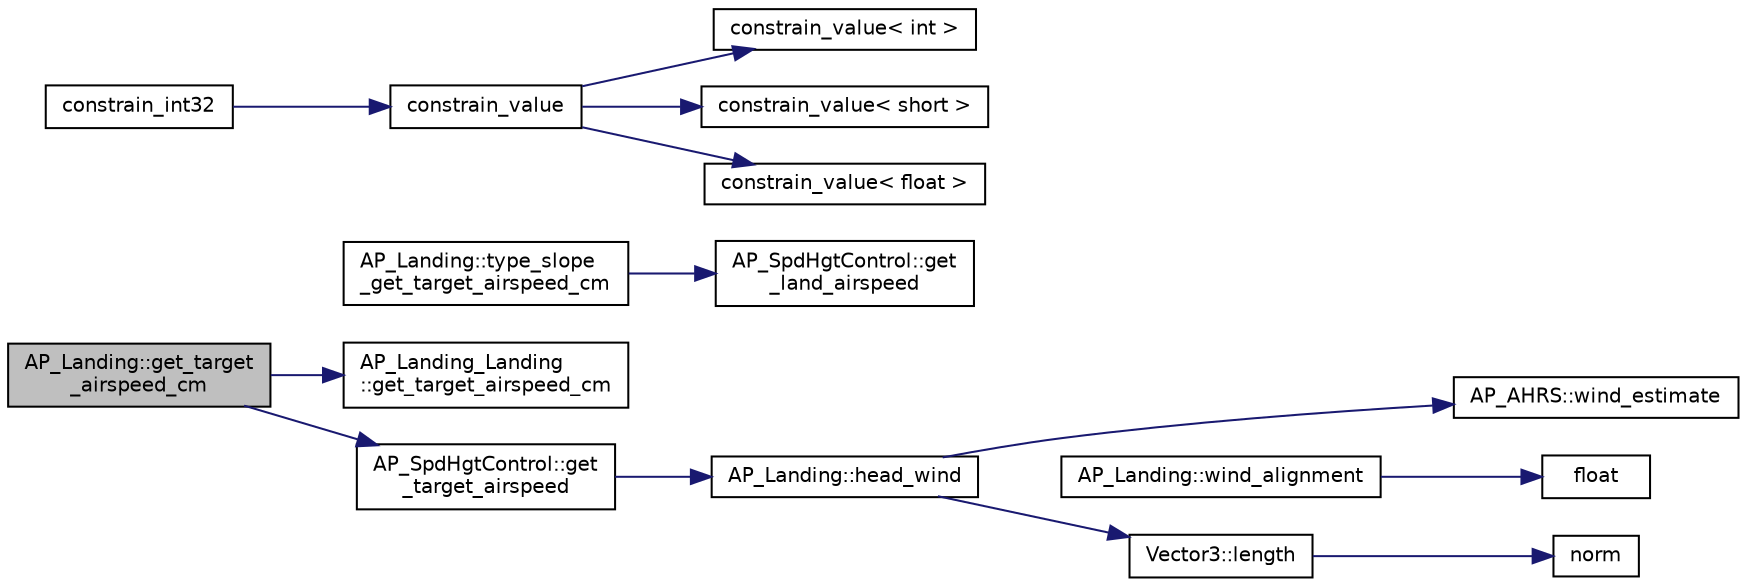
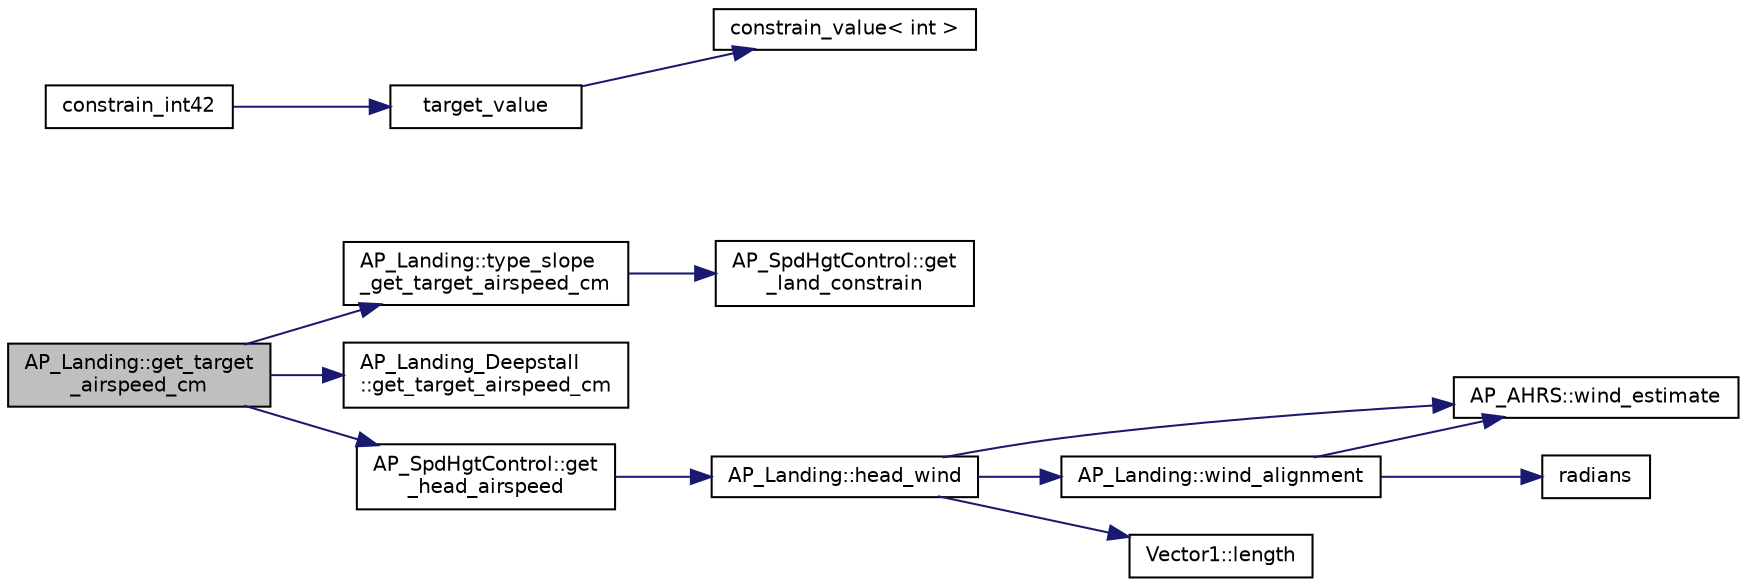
node "constrain_int32": label "constrain_int32" -> "constrain_int42"
node "constrain_value": label "constrain_value" -> "target_value"
node "constrain_value< short >": removed
node "constrain_value< float >": removed
node "AP_SpdHgtControl::get _land_airspeed": label "AP_SpdHgtControl::get _land_airspeed" -> "AP_SpdHgtControl::get _land_constrain"
edge "AP_Landing::get_target _airspeed_cm" -> "AP_Landing::type_slope _get_target_airspeed_cm": added
node "AP_Landing_Landing ::get_target_airspeed_cm": label "AP_Landing_Landing ::get_target_airspeed_cm" -> "AP_Landing_Deepstall ::get_target_airspeed_cm"
edge "AP_Landing::wind_alignment" -> "AP_AHRS::wind_estimate": added
node "AP_SpdHgtControl::get _target_airspeed": label "AP_SpdHgtControl::get _target_airspeed" -> "AP_SpdHgtControl::get _head_airspeed"
edge "AP_Landing::head_wind" -> "AP_Landing::wind_alignment": added
node "float": label "float" -> "radians"
node "Vector3::length": label "Vector3::length" -> "Vector1::length"
node "norm": removed
